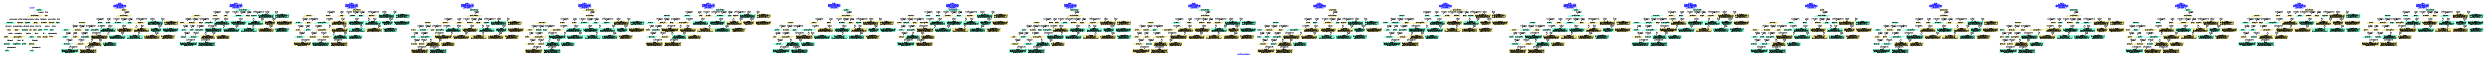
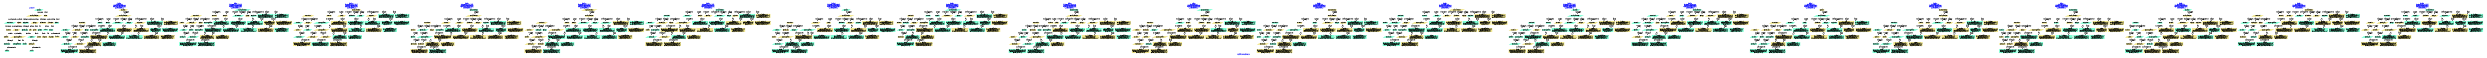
node "E35_Inscription1": label "E35_Inscription1" -> "E35_Title1"
edge "E34_Inscription1" -> "Inscription": label "P3_has_note" -> "classLink"
node "Subtype_URI": added
